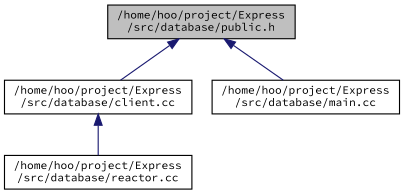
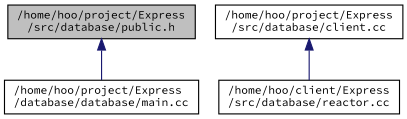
edge "/home/hoo/project/Express /src/database/client.cc" -> "/home/hoo/project/Express /src/database/public.h": removed
node "/home/hoo/project/Express /src/database/main.cc": label "/home/hoo/project/Express /src/database/main.cc" -> "/home/hoo/project/Express /database/database/main.cc"
node "/home/hoo/project/Express /src/database/reactor.cc": label "/home/hoo/project/Express /src/database/reactor.cc" -> "/home/hoo/client/Express /src/database/reactor.cc"
